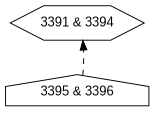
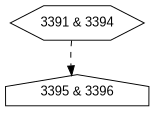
edge "3395 & 3396" -> "3391 & 3394": reversed
